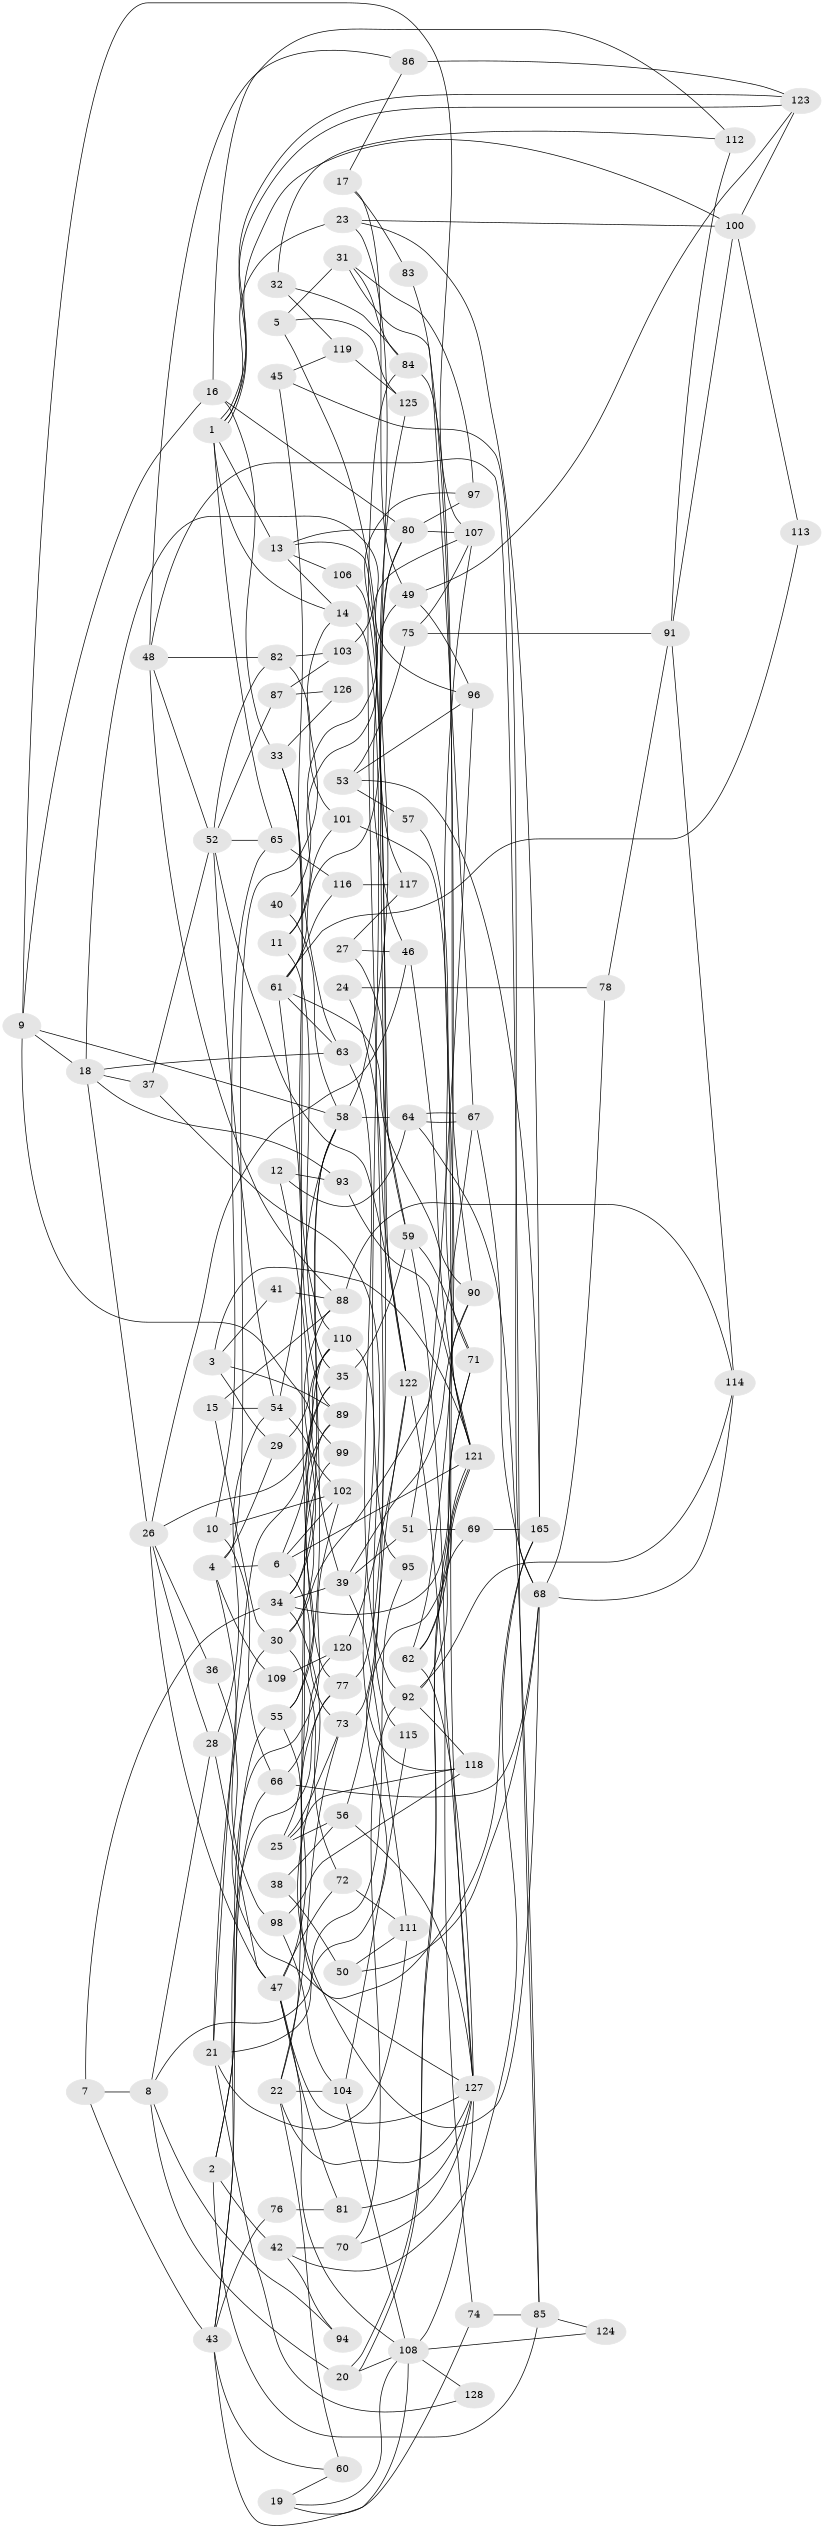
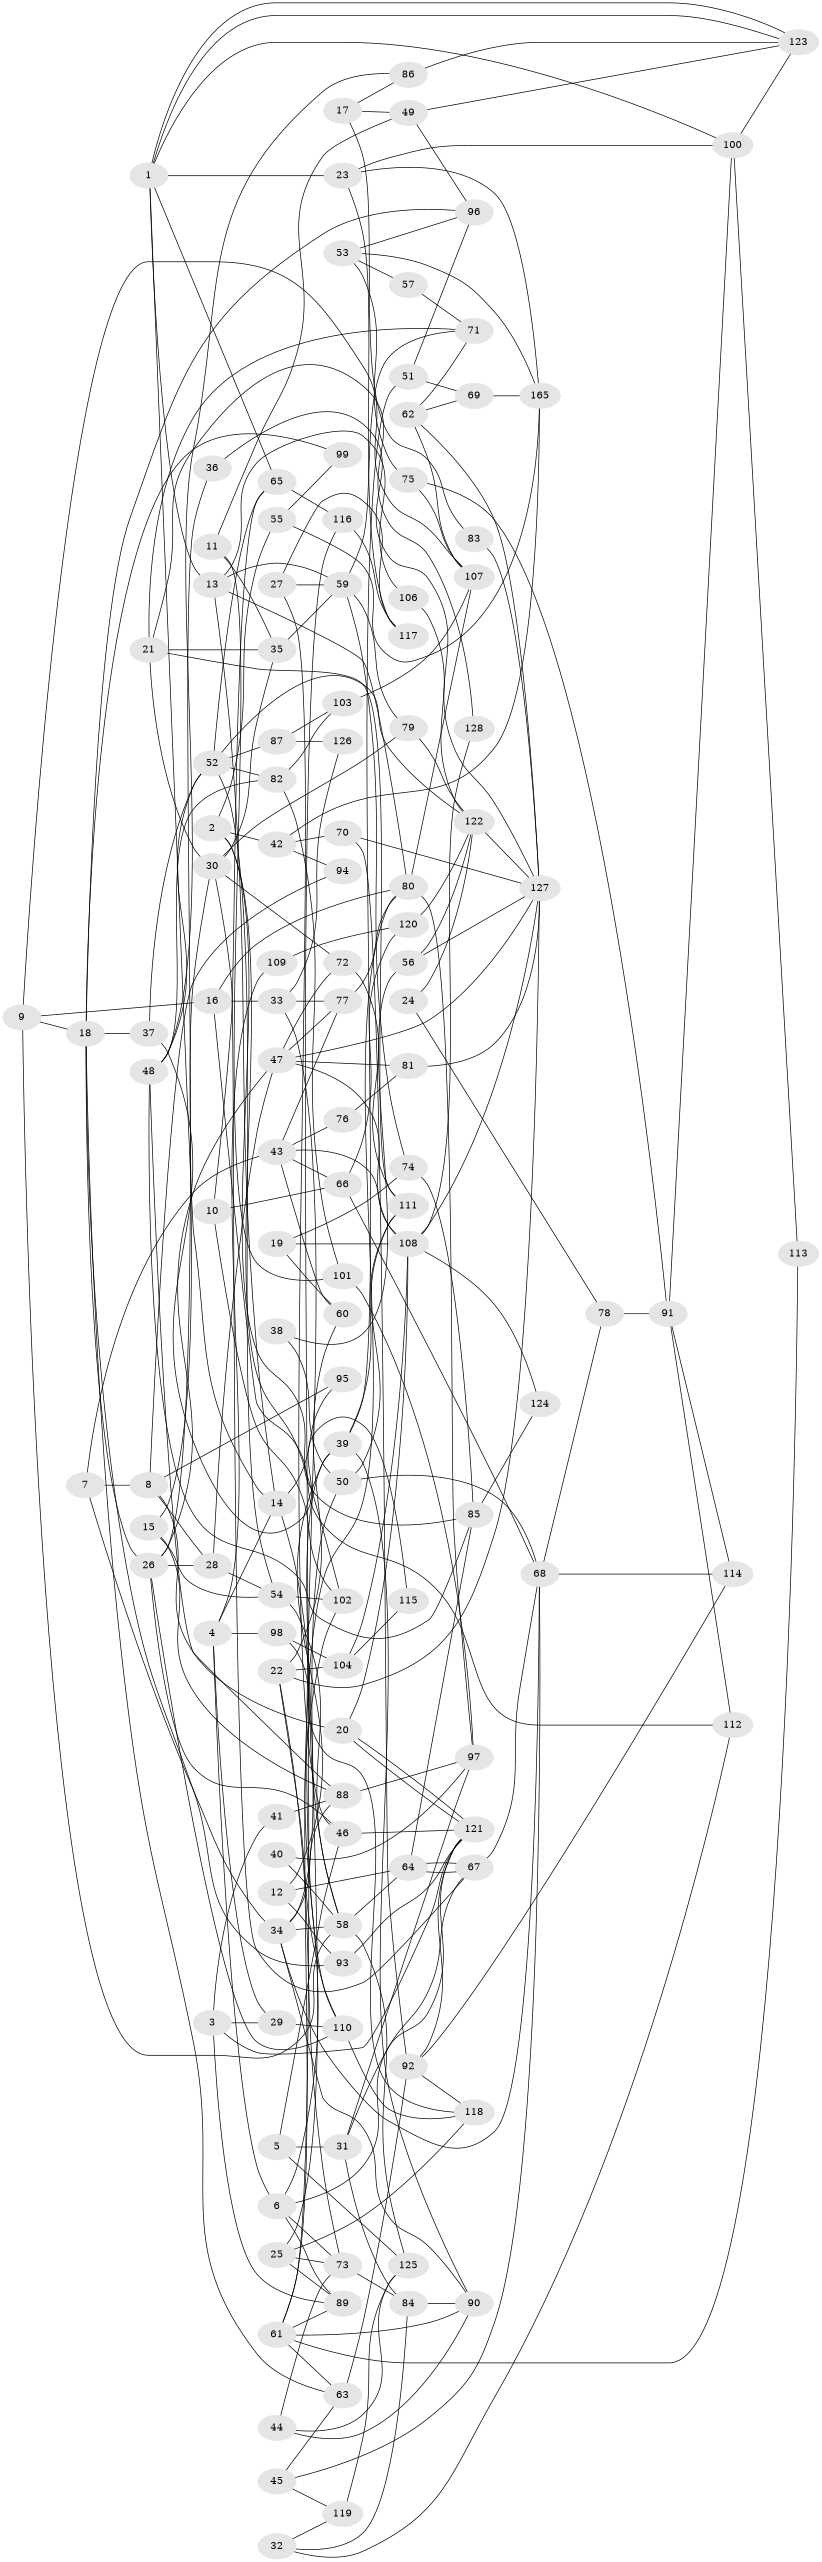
node "79": added
edge "101" -- "121": now "101" -- "97"
edge "88" -- "114": now "88" -- "97"
edge "9" -- "99": now "18" -- "99"
edge "58" -- "55": now "58" -- "14"
edge "56" -- "25": now "50" -- "25"
node "44": added
